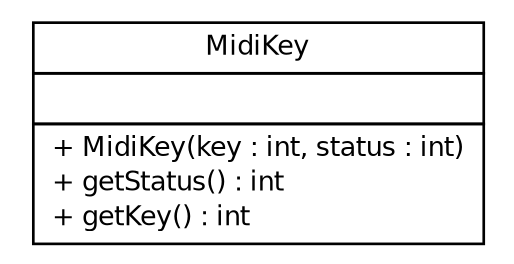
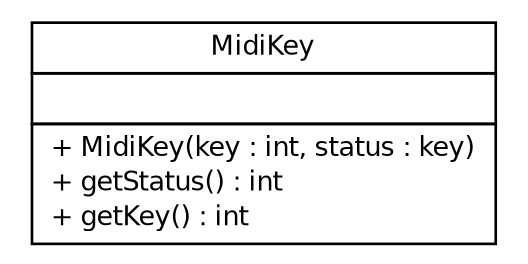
node "MidiKey": text "+ MidiKey(key : int, status : int)" -> "+ MidiKey(key : int, status : key)"
